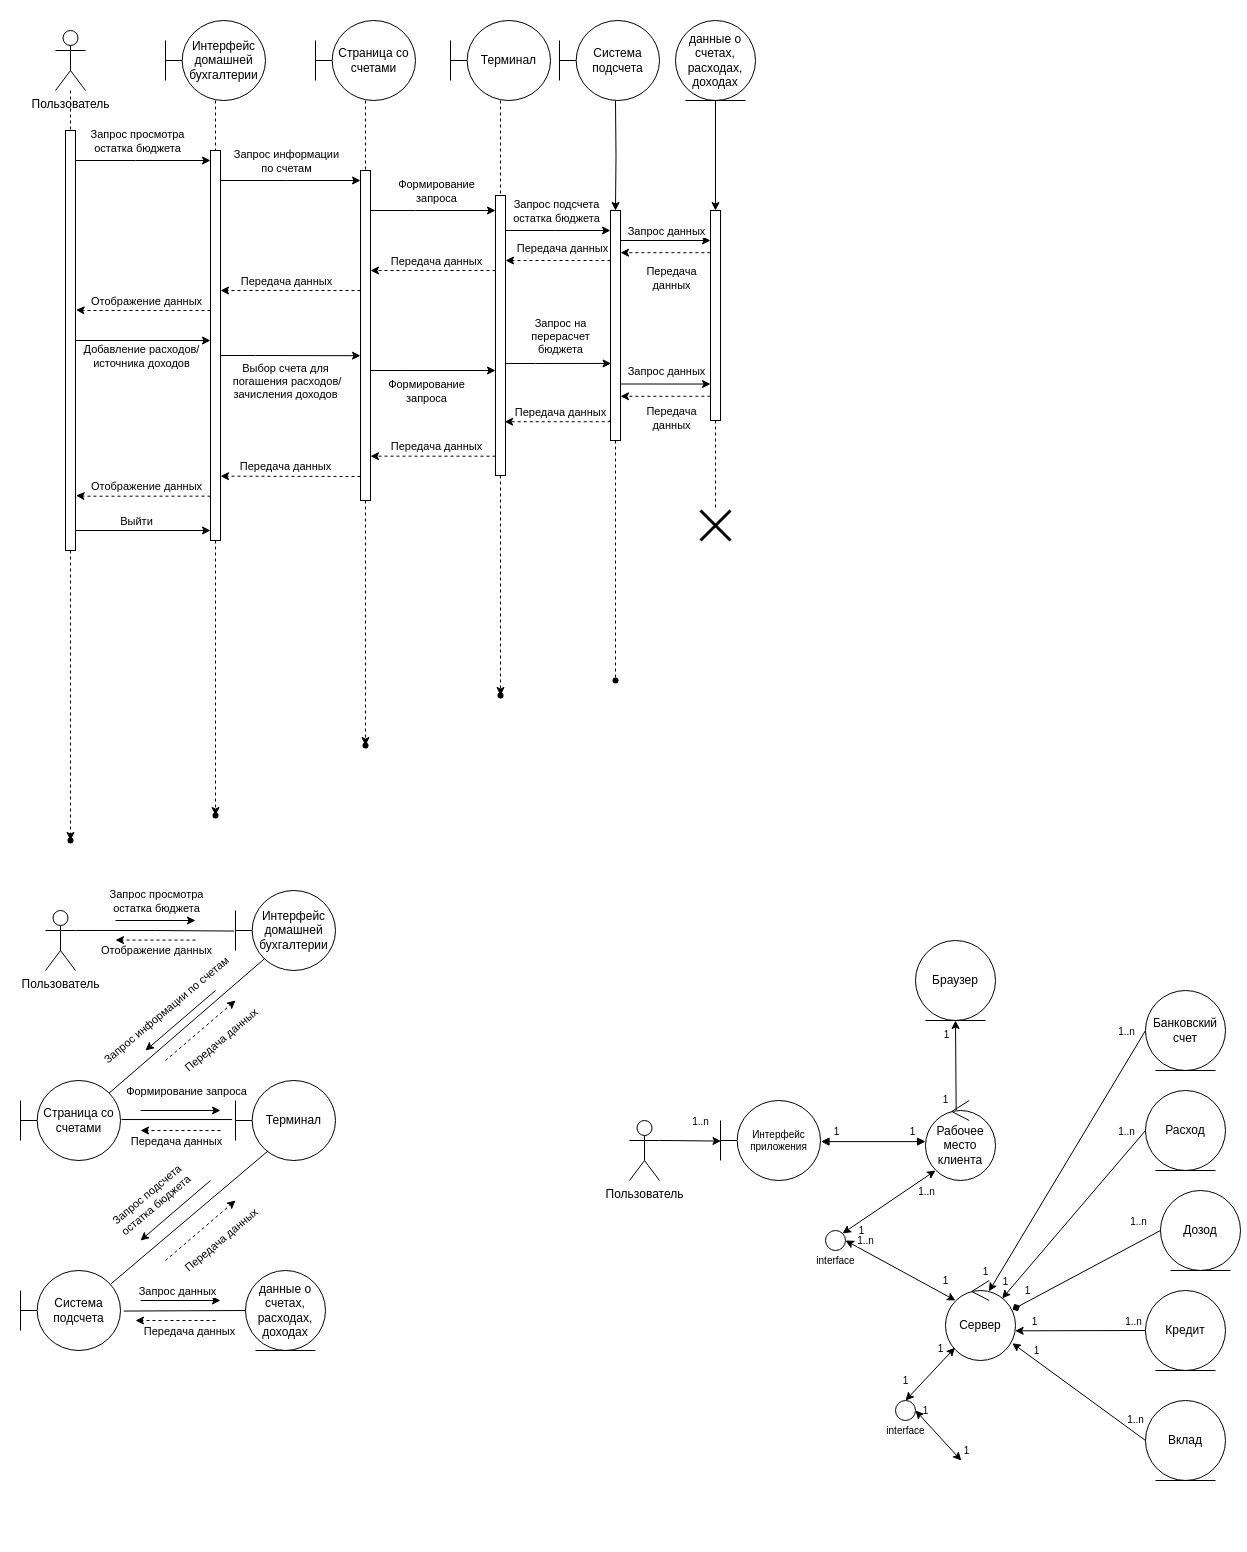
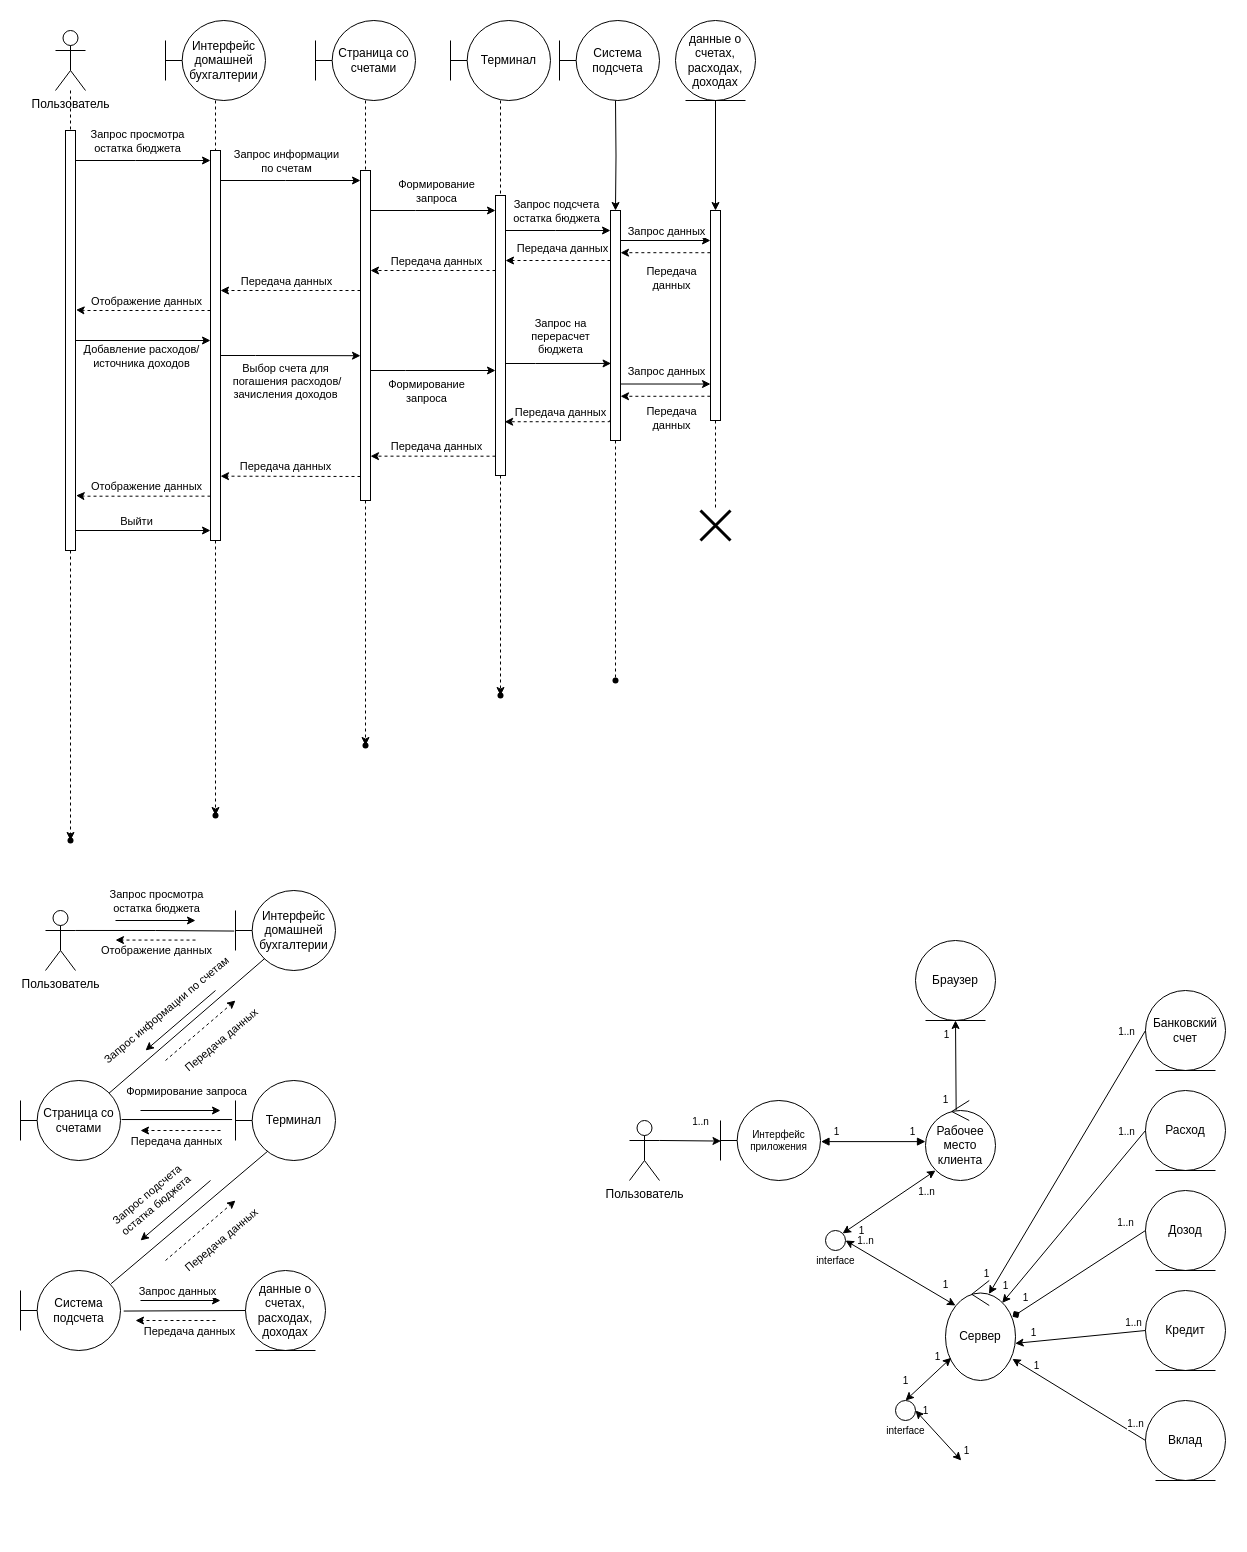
node "Дозод": moved (1201, 1231) -> (1186, 1231)
node "Сервер": size 70x80 -> 70x100
